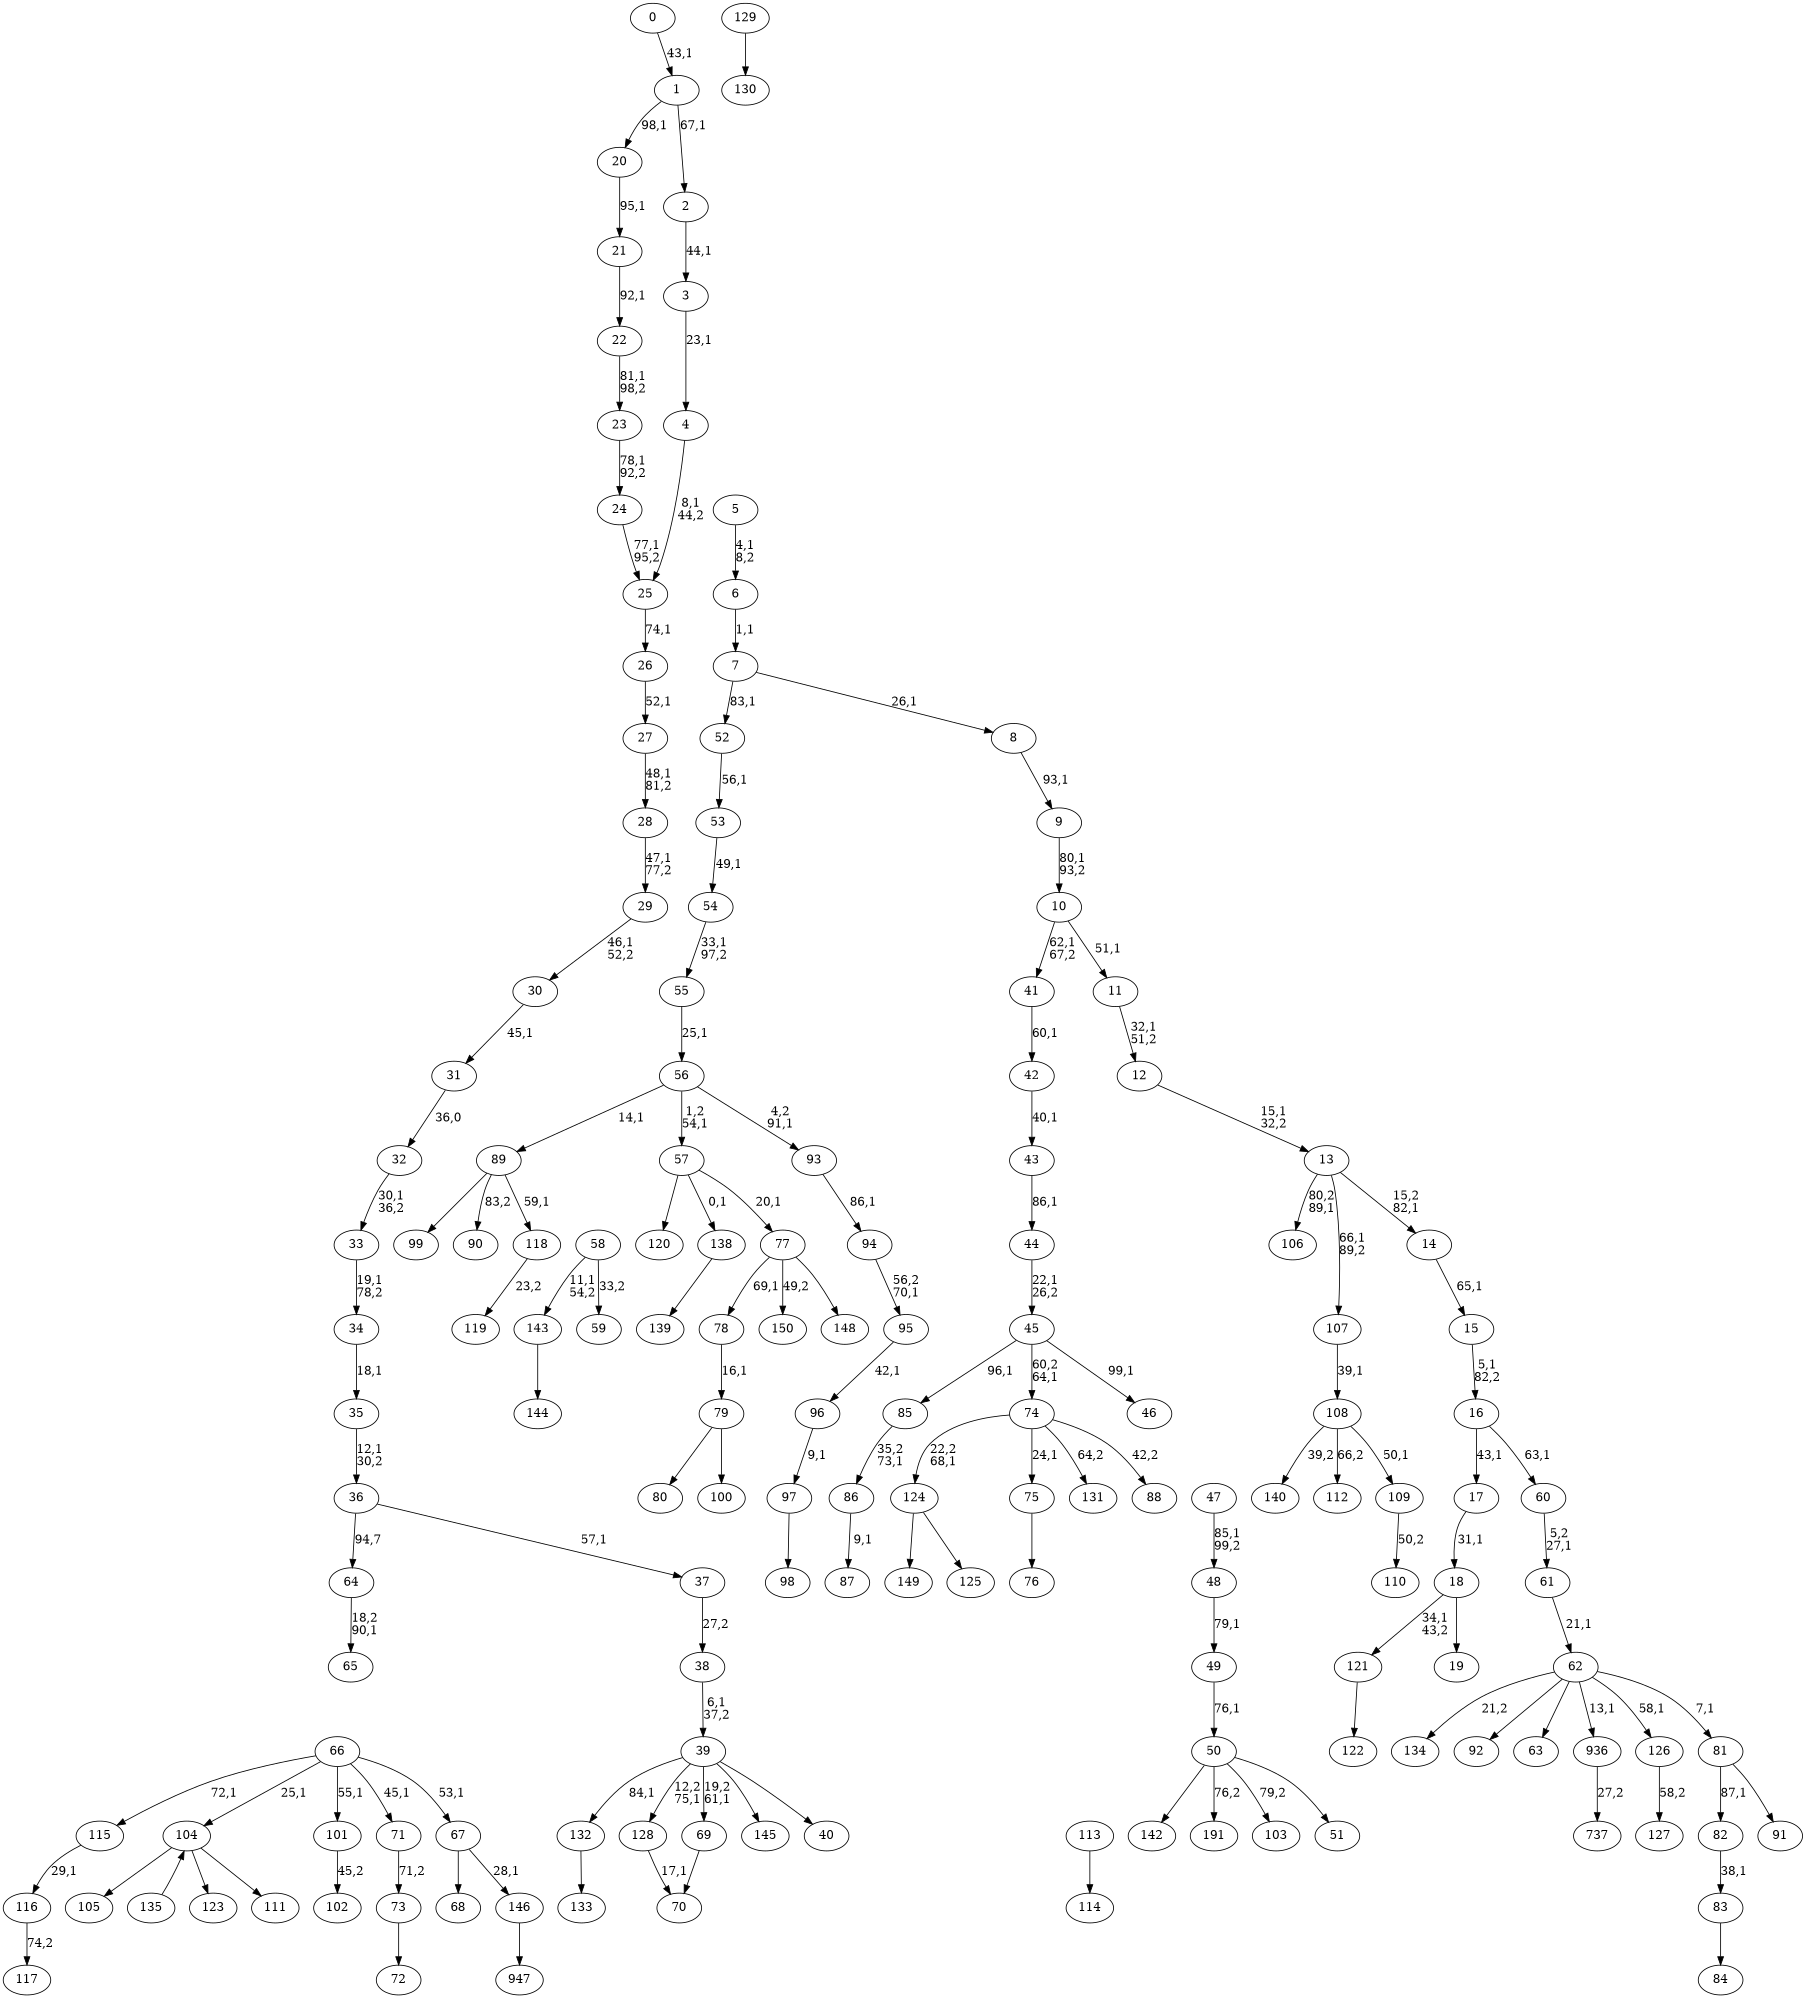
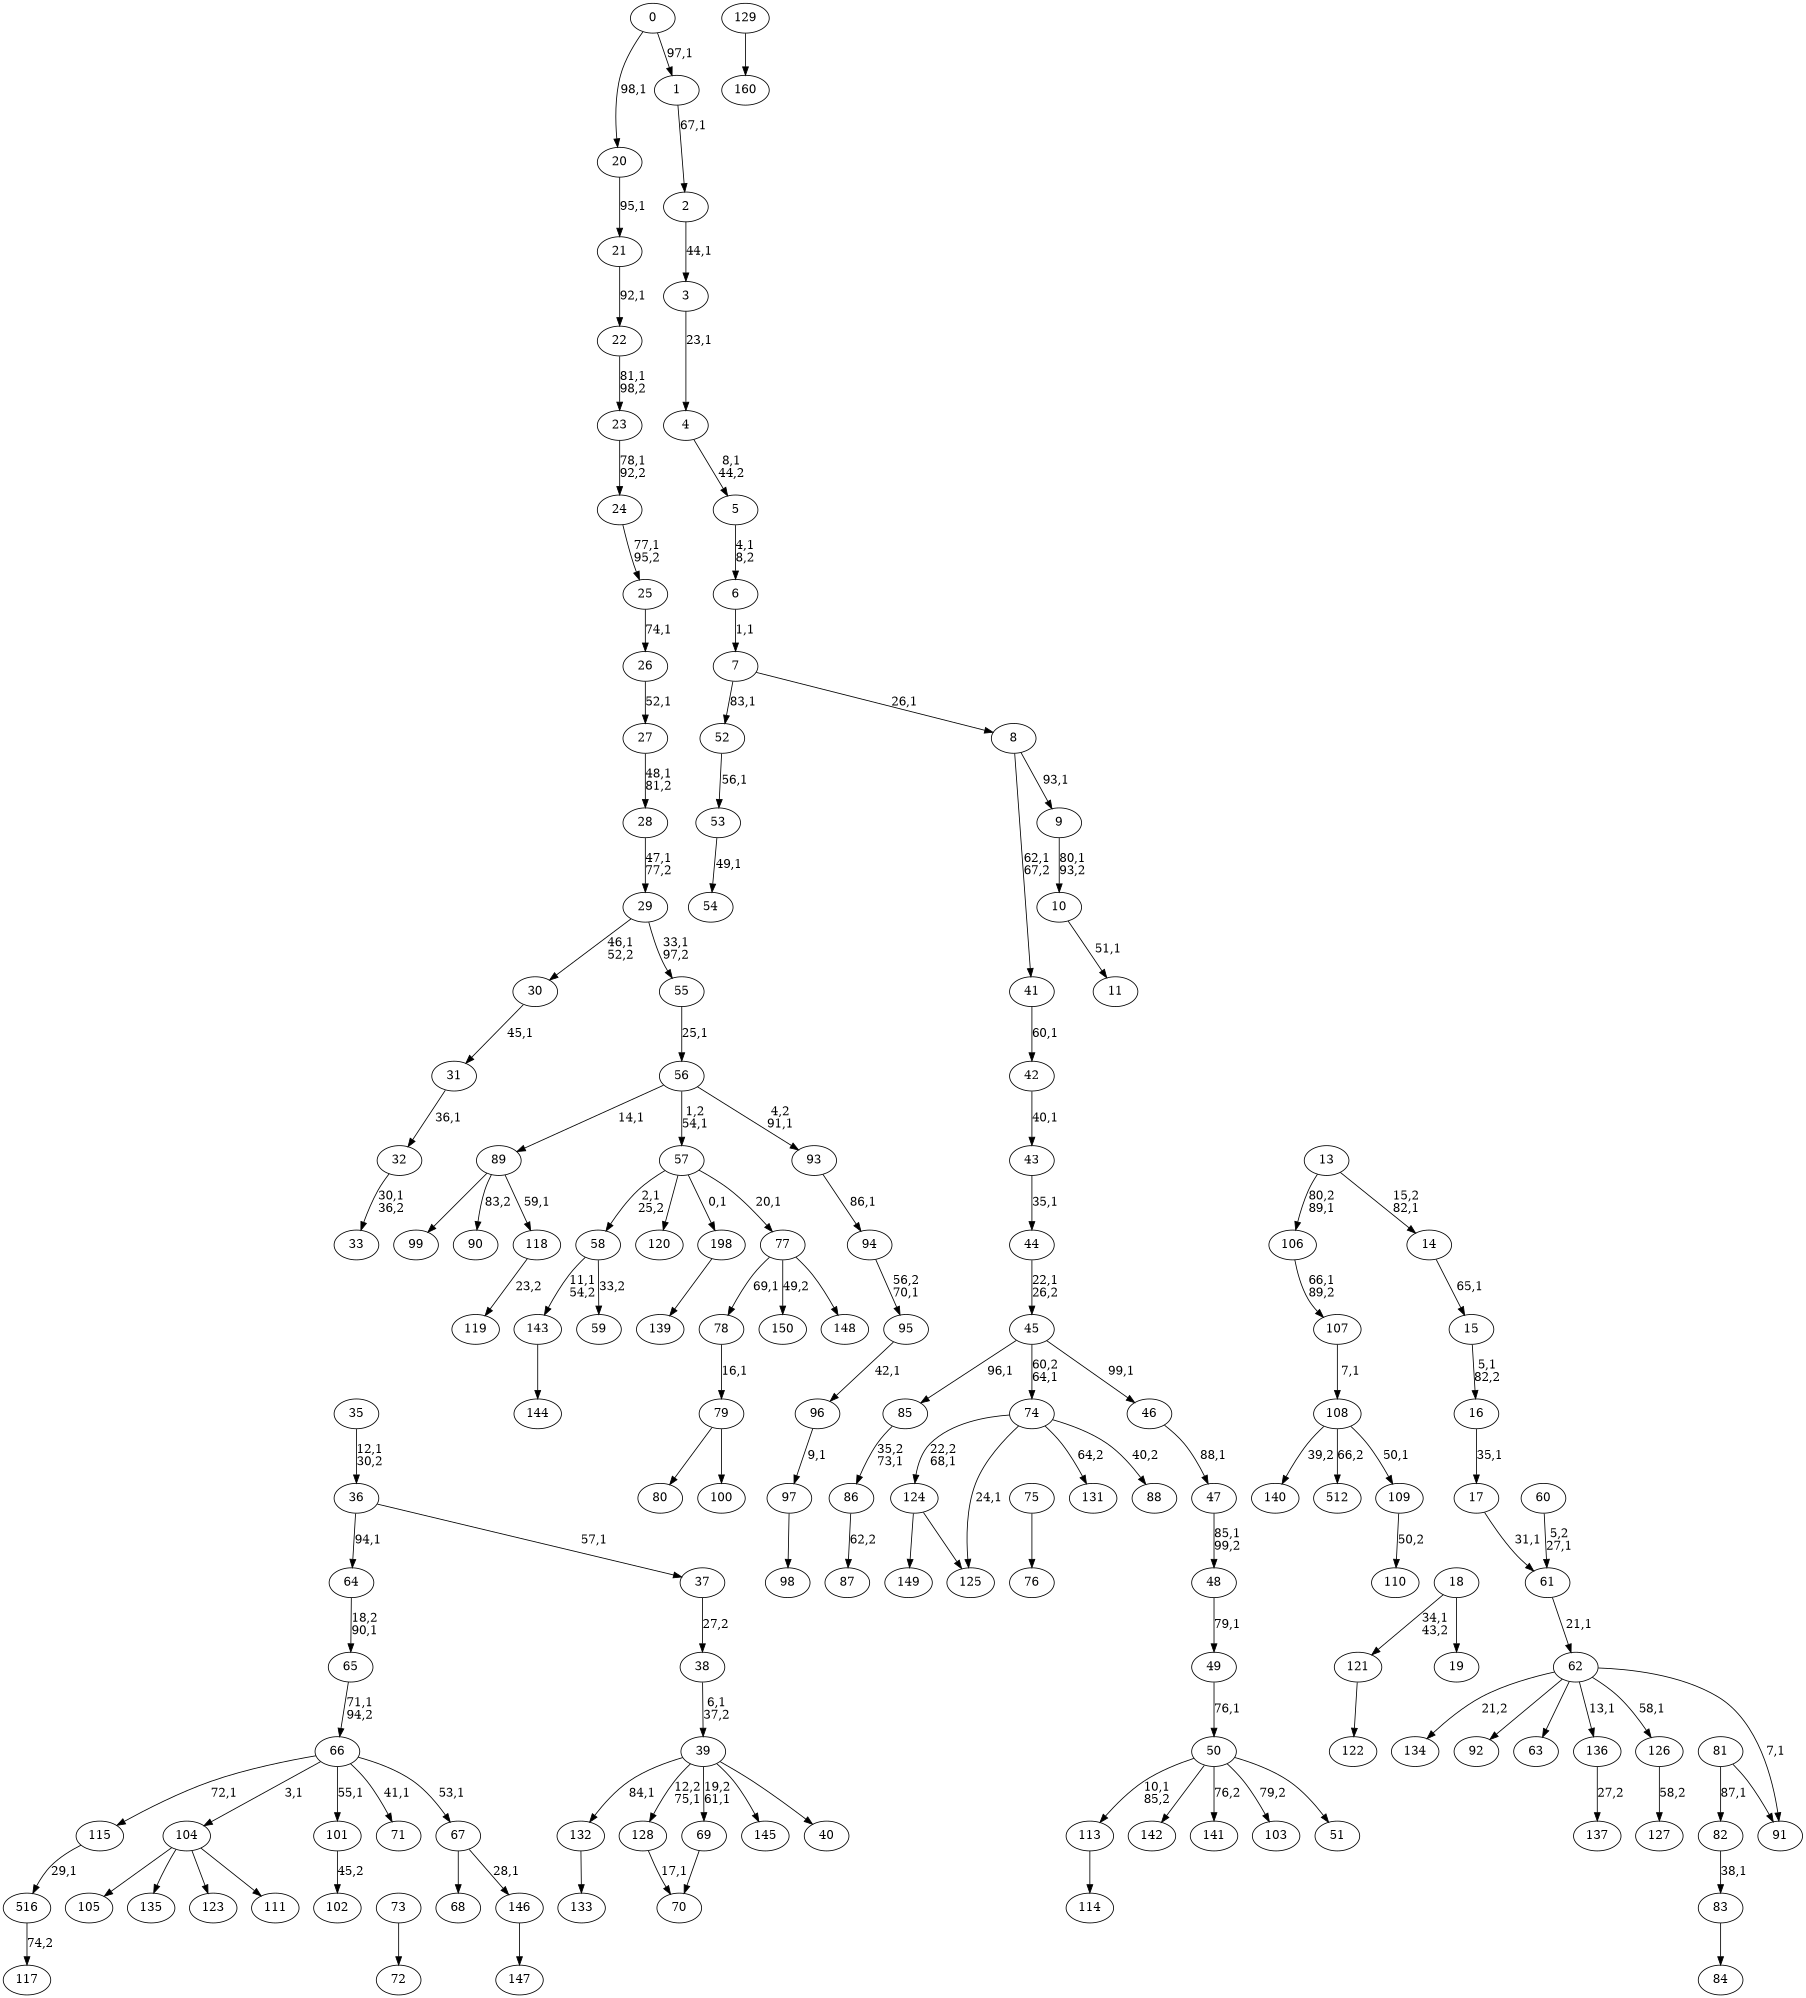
edge "0" -> "1": label "43,1" -> "97,1"
node "130": label "130" -> "160"
edge "1" -> "20": now "0" -> "20"
edge "4" -> "25": now "4" -> "5"
edge "54" -> "55": now "29" -> "55"
edge "10" -> "41": now "8" -> "41"
node "12": removed
edge "31" -> "32": label "36,0" -> "36,1"
edge "57" -> "58": added, label "2,1 25,2"
edge "43" -> "44": label "86,1" -> "35,1"
edge "13" -> "107": now "106" -> "107"
node "138": label "138" -> "198"
node "34": removed
edge "107" -> "108": label "39,1" -> "7,1"
edge "46" -> "47": added, label "88,1"
edge "16" -> "60": removed, label "63,1"
edge "74" -> "75": now "74" -> "125"
edge "74" -> "88": label "42,2" -> "40,2"
edge "16" -> "17": label "43,1" -> "35,1"
node "112": label "112" -> "512"
edge "17" -> "18": now "17" -> "61"
edge "36" -> "64": label "94,7" -> "94,1"
edge "86" -> "87": label "9,1" -> "62,2"
edge "62" -> "81": now "62" -> "91"
edge "65" -> "66": added, label "71,1 94,2"
node "936": label "936" -> "136"
edge "50" -> "113": added, label "10,1 85,2"
edge "66" -> "104": label "25,1" -> "3,1"
edge "66" -> "71": label "45,1" -> "41,1"
node "191": label "191" -> "141"
node "737": label "737" -> "137"
edge "71" -> "73": removed, label "71,2"
edge "135" -> "104": reversed
node "116": label "116" -> "516"
node "947": label "947" -> "147"
